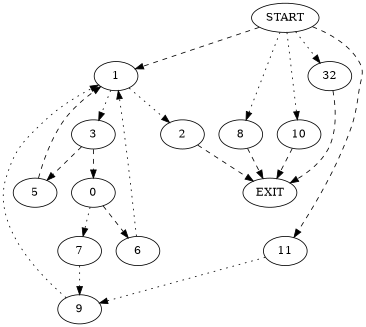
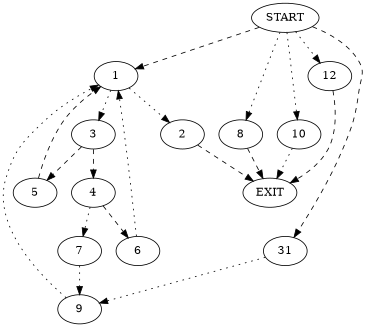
node "32": label "32" -> "12"
edge "10" -> "EXIT": style dashed -> dotted
node "0": label "0" -> "4"
node "11": label "11" -> "31"
